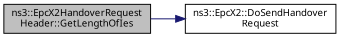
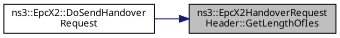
edge "ns3::EpcX2HandoverRequest Header::GetLengthOfIes" -> "ns3::EpcX2::DoSendHandover Request": reversed
